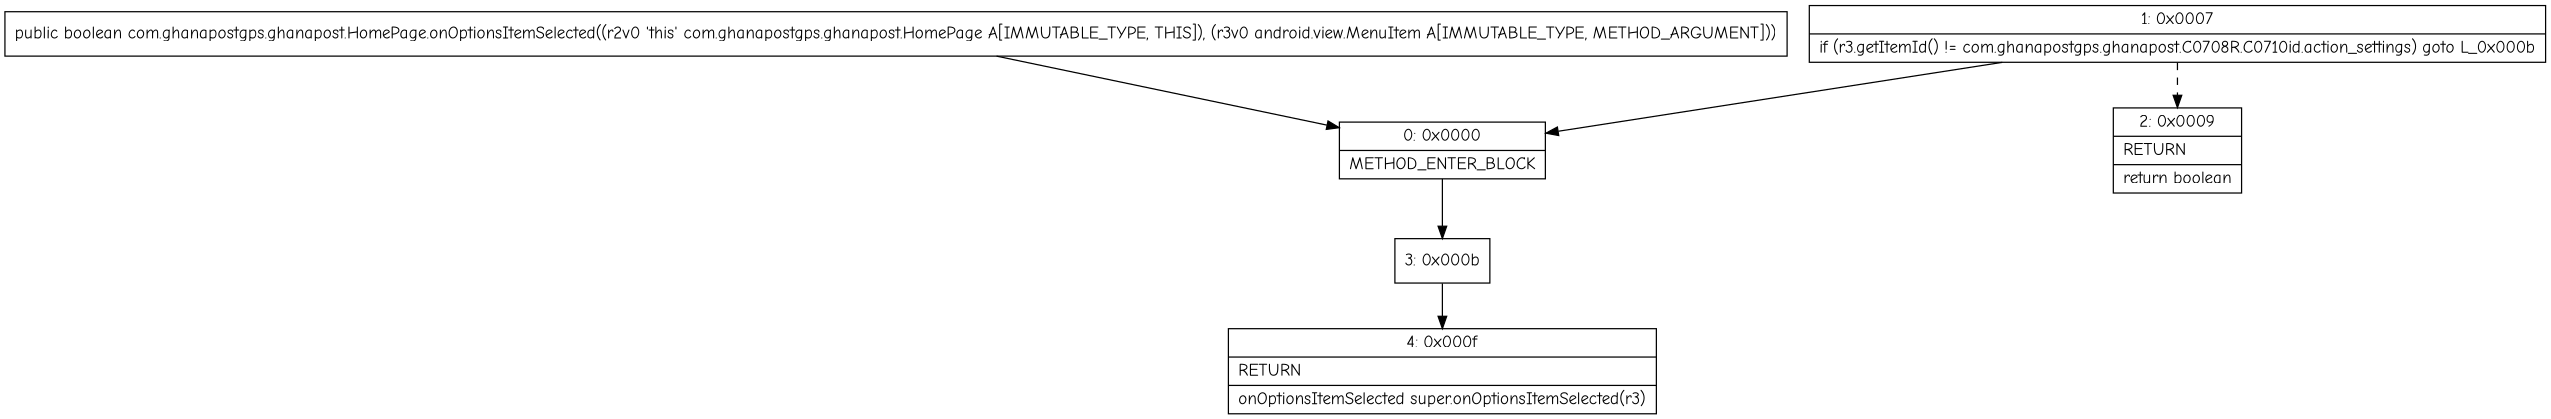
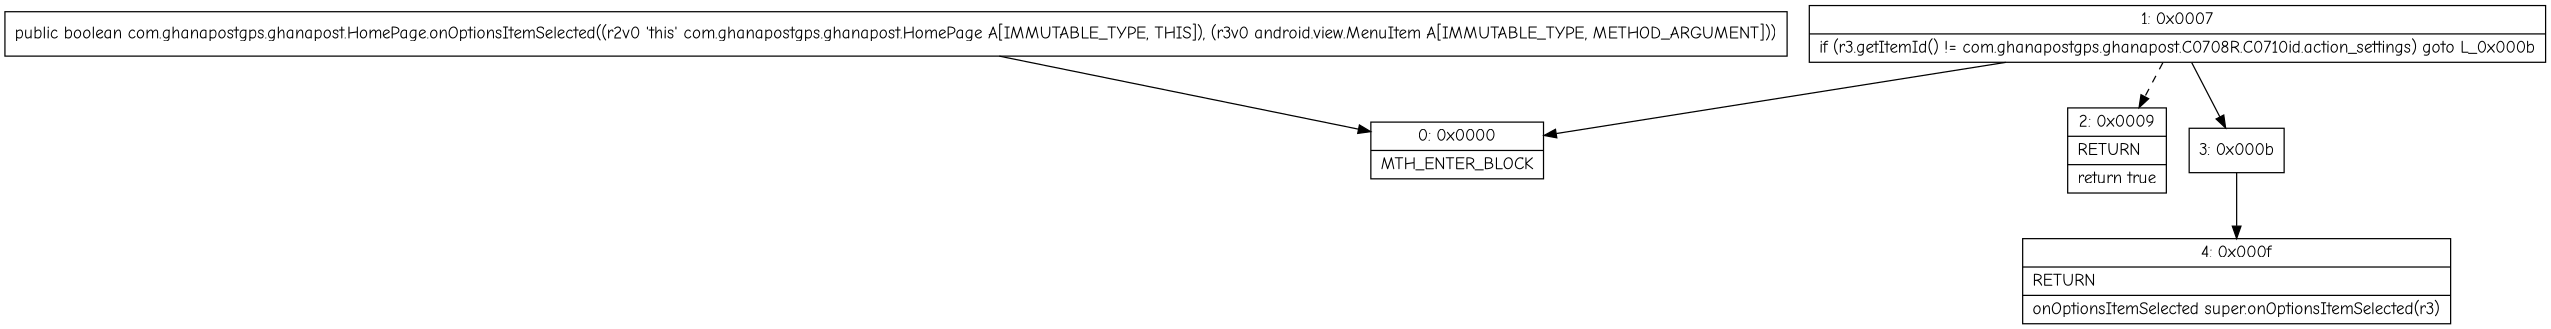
node "0: 0x0000": text "METHOD_ENTER_BLOCK" -> "MTH_ENTER_BLOCK"
node "2: 0x0009": text "return boolean" -> "return true"
edge "0: 0x0000" -> "3: 0x000b": now "1: 0x0007" -> "3: 0x000b"
